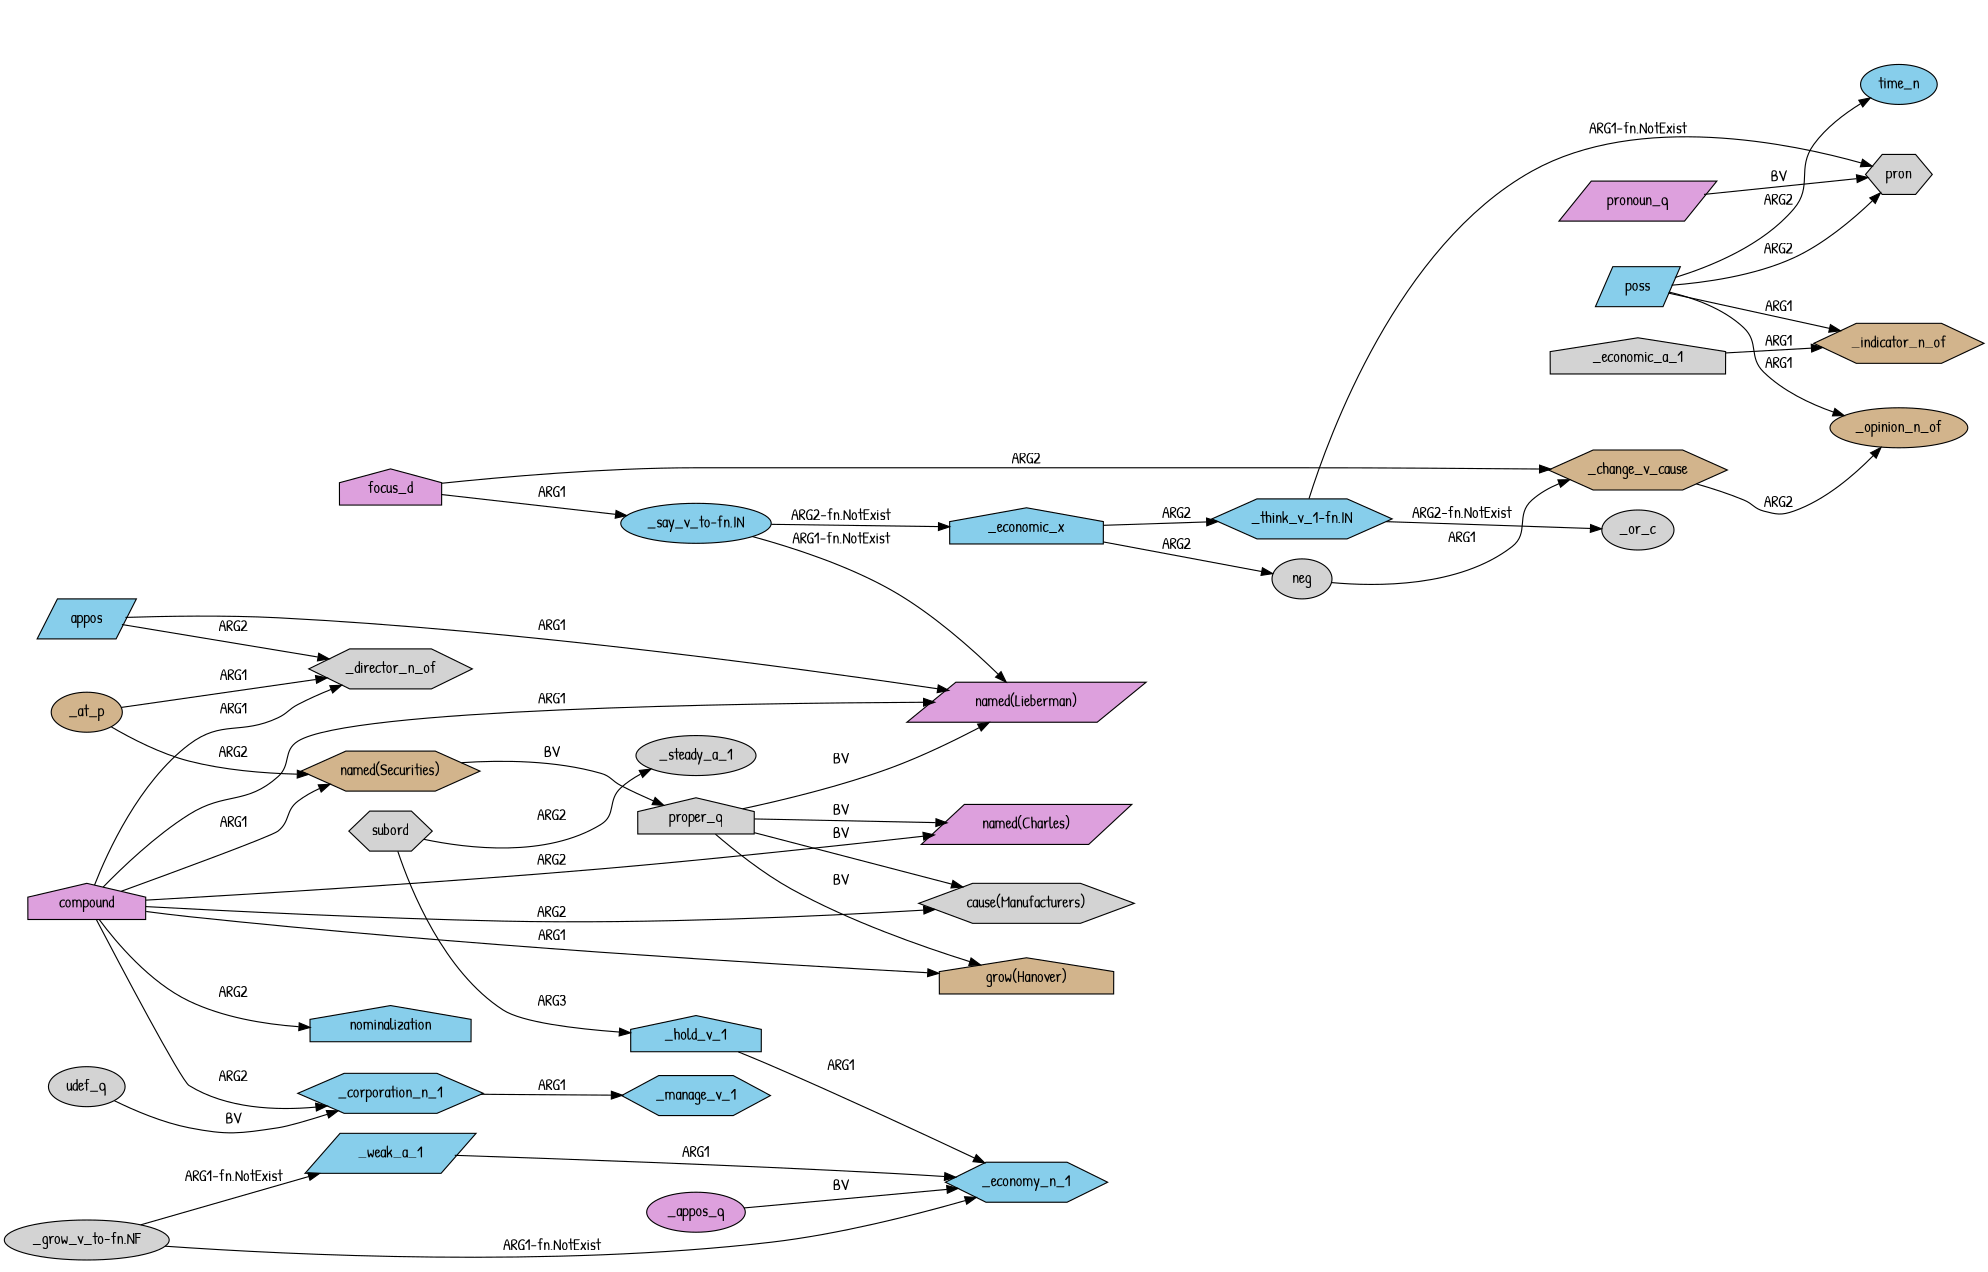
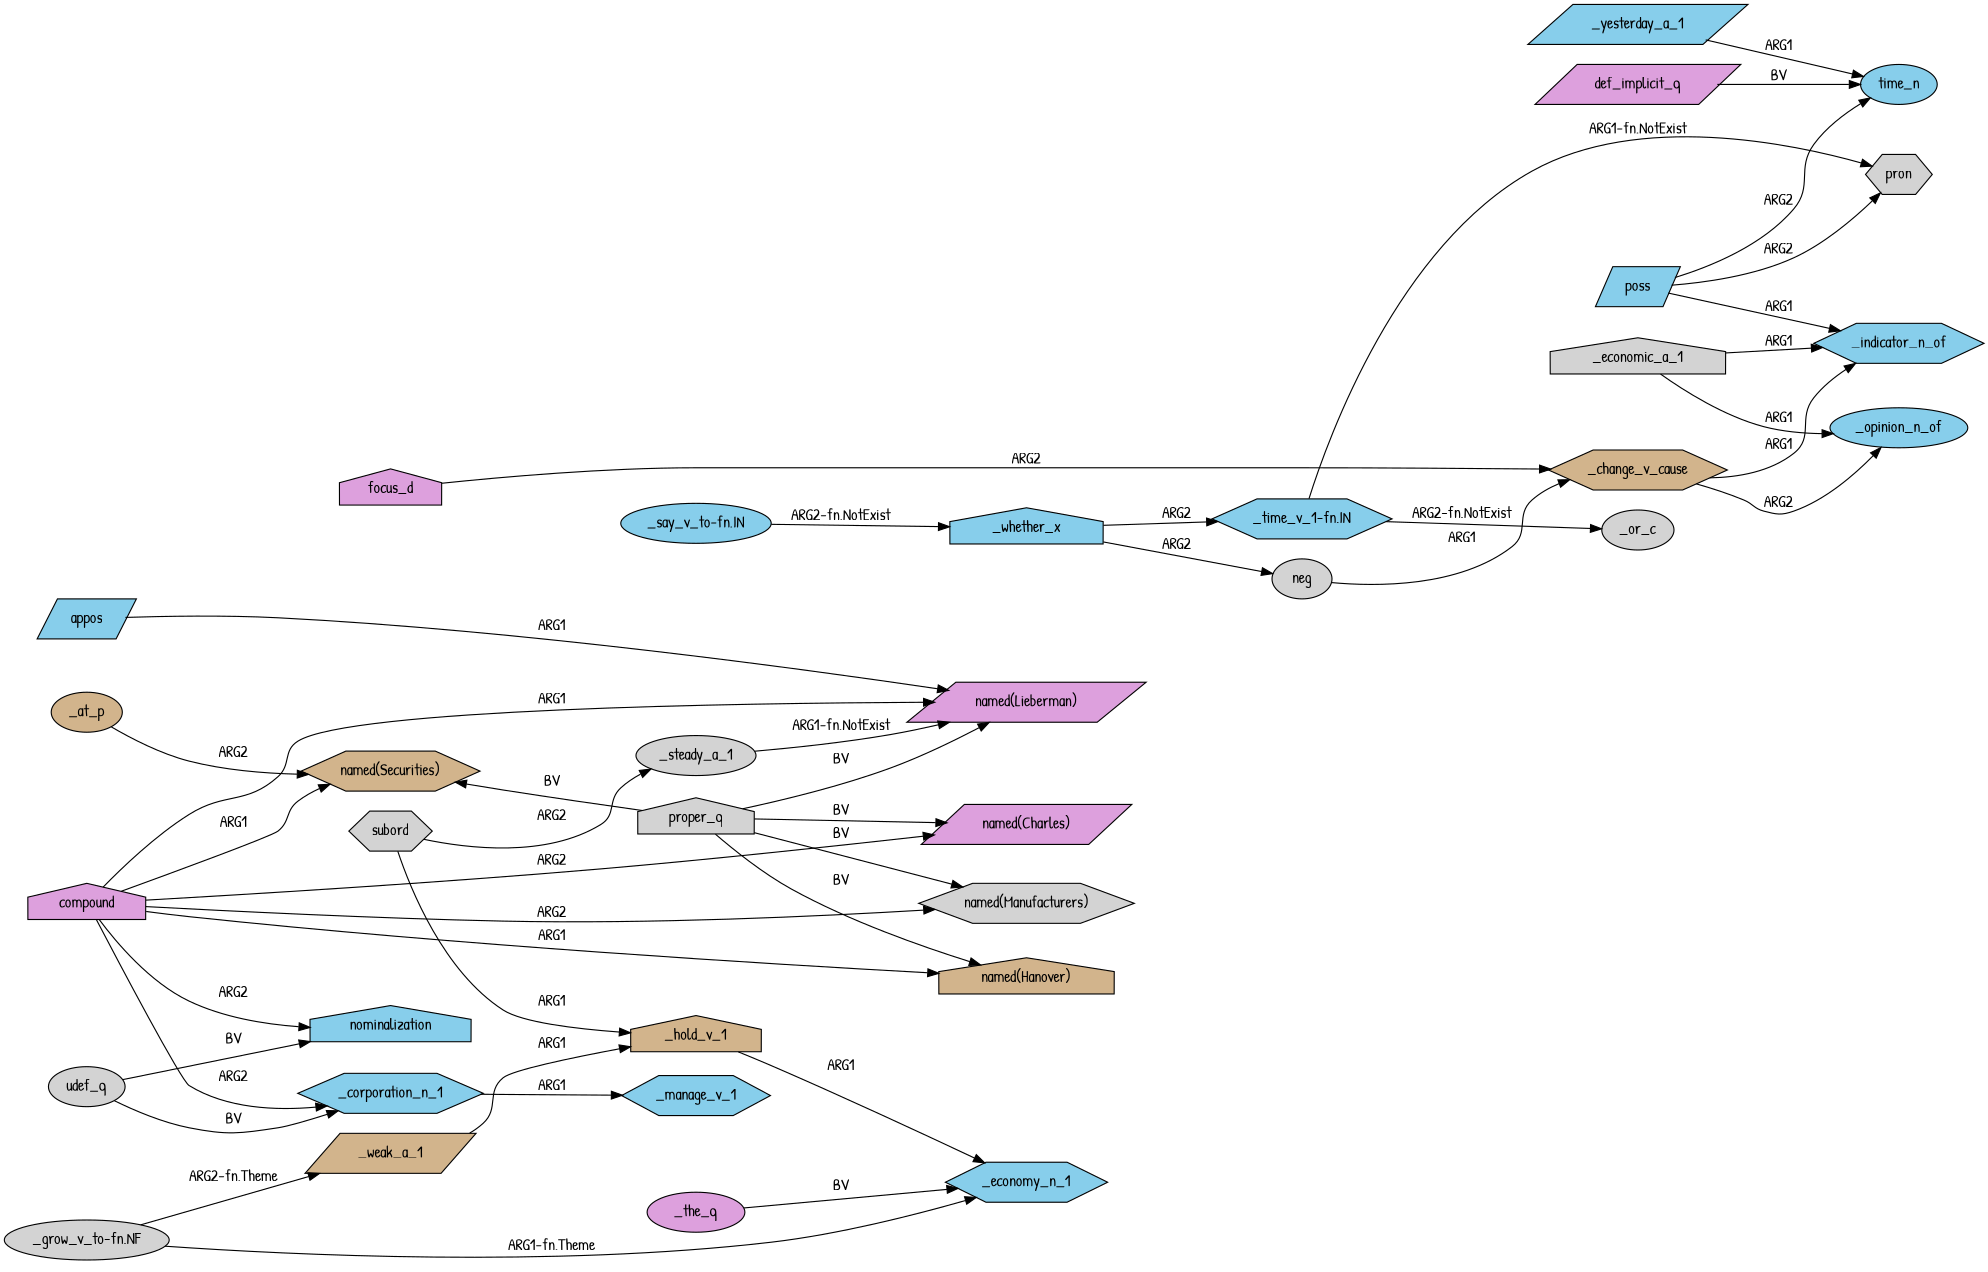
node "_yesterday_a_1": added
node "def_implicit_q": added
node "pronoun_q": removed
edge "poss" -> "_opinion_n_of": now "_economic_a_1" -> "_opinion_n_of"
node "_indicator_n_of": fillcolor tan -> skyblue
node "_opinion_n_of": fillcolor tan -> skyblue
edge "_change_v_cause" -> "_indicator_n_of": added, label "ARG1"
edge "focus_d" -> "_say_v_to-fn.IN": removed, label "ARG1"
node "_think_v_1-fn.IN": label "_think_v_1-fn.IN" -> "_time_v_1-fn.IN"
node "_economic_x": label "_economic_x" -> "_whether_x"
edge "_say_v_to-fn.IN" -> "named(Lieberman)": now "_steady_a_1" -> "named(Lieberman)"
node "_director_n_of": removed
edge "named(Securities)" -> "proper_q": reversed
node "cause(Manufacturers)": label "cause(Manufacturers)" -> "named(Manufacturers)"
node "grow(Hanover)": label "grow(Hanover)" -> "named(Hanover)"
edge "subord" -> "_hold_v_1": label "ARG3" -> "ARG1"
node "_hold_v_1": fillcolor skyblue -> tan
edge "udef_q" -> "nominalization": added, label "BV"
node "_weak_a_1": fillcolor skyblue -> tan
edge "_weak_a_1" -> "_economy_n_1": now "_weak_a_1" -> "_hold_v_1"
edge "_grow_v_to-fn.NF" -> "_weak_a_1": label "ARG1-fn.NotExist" -> "ARG2-fn.Theme"
node "_appos_q": label "_appos_q" -> "_the_q"
edge "_grow_v_to-fn.NF" -> "_economy_n_1": label "ARG1-fn.NotExist" -> "ARG1-fn.Theme"
